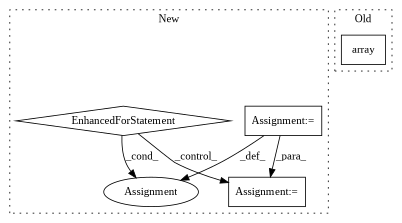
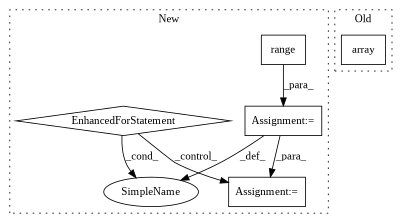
node "range": added
node "Assignment": label "Assignment" -> "SimpleName"
